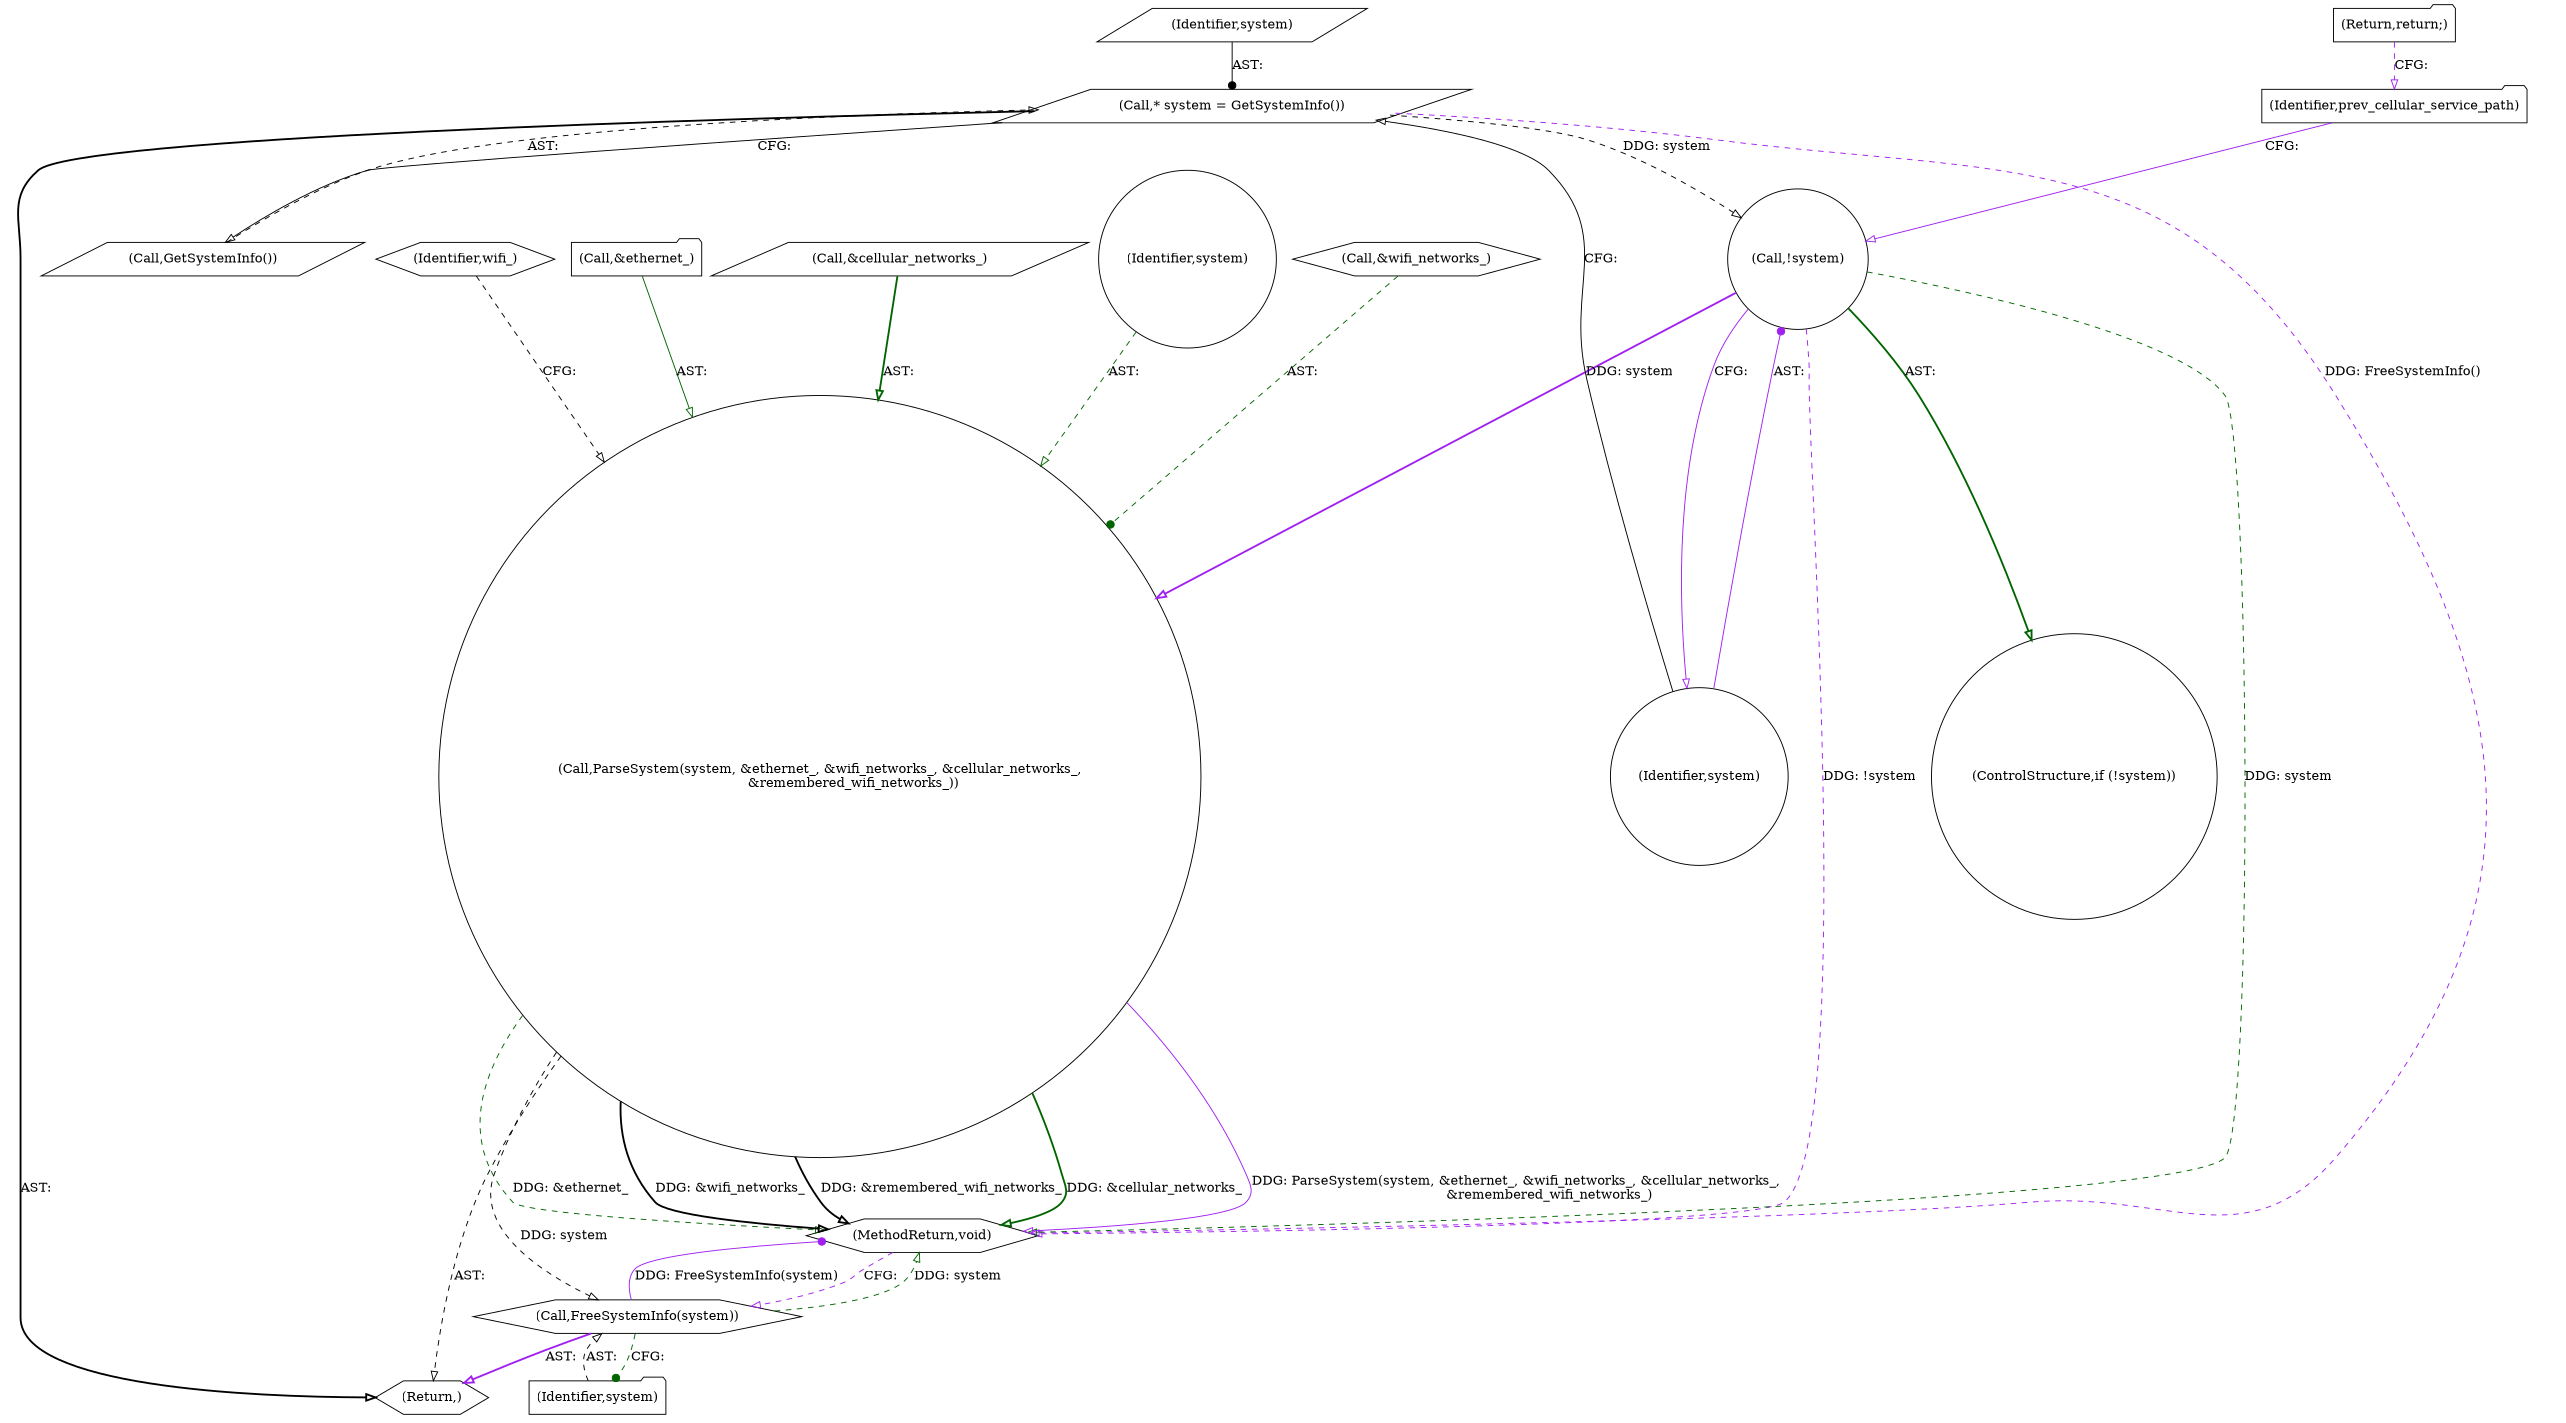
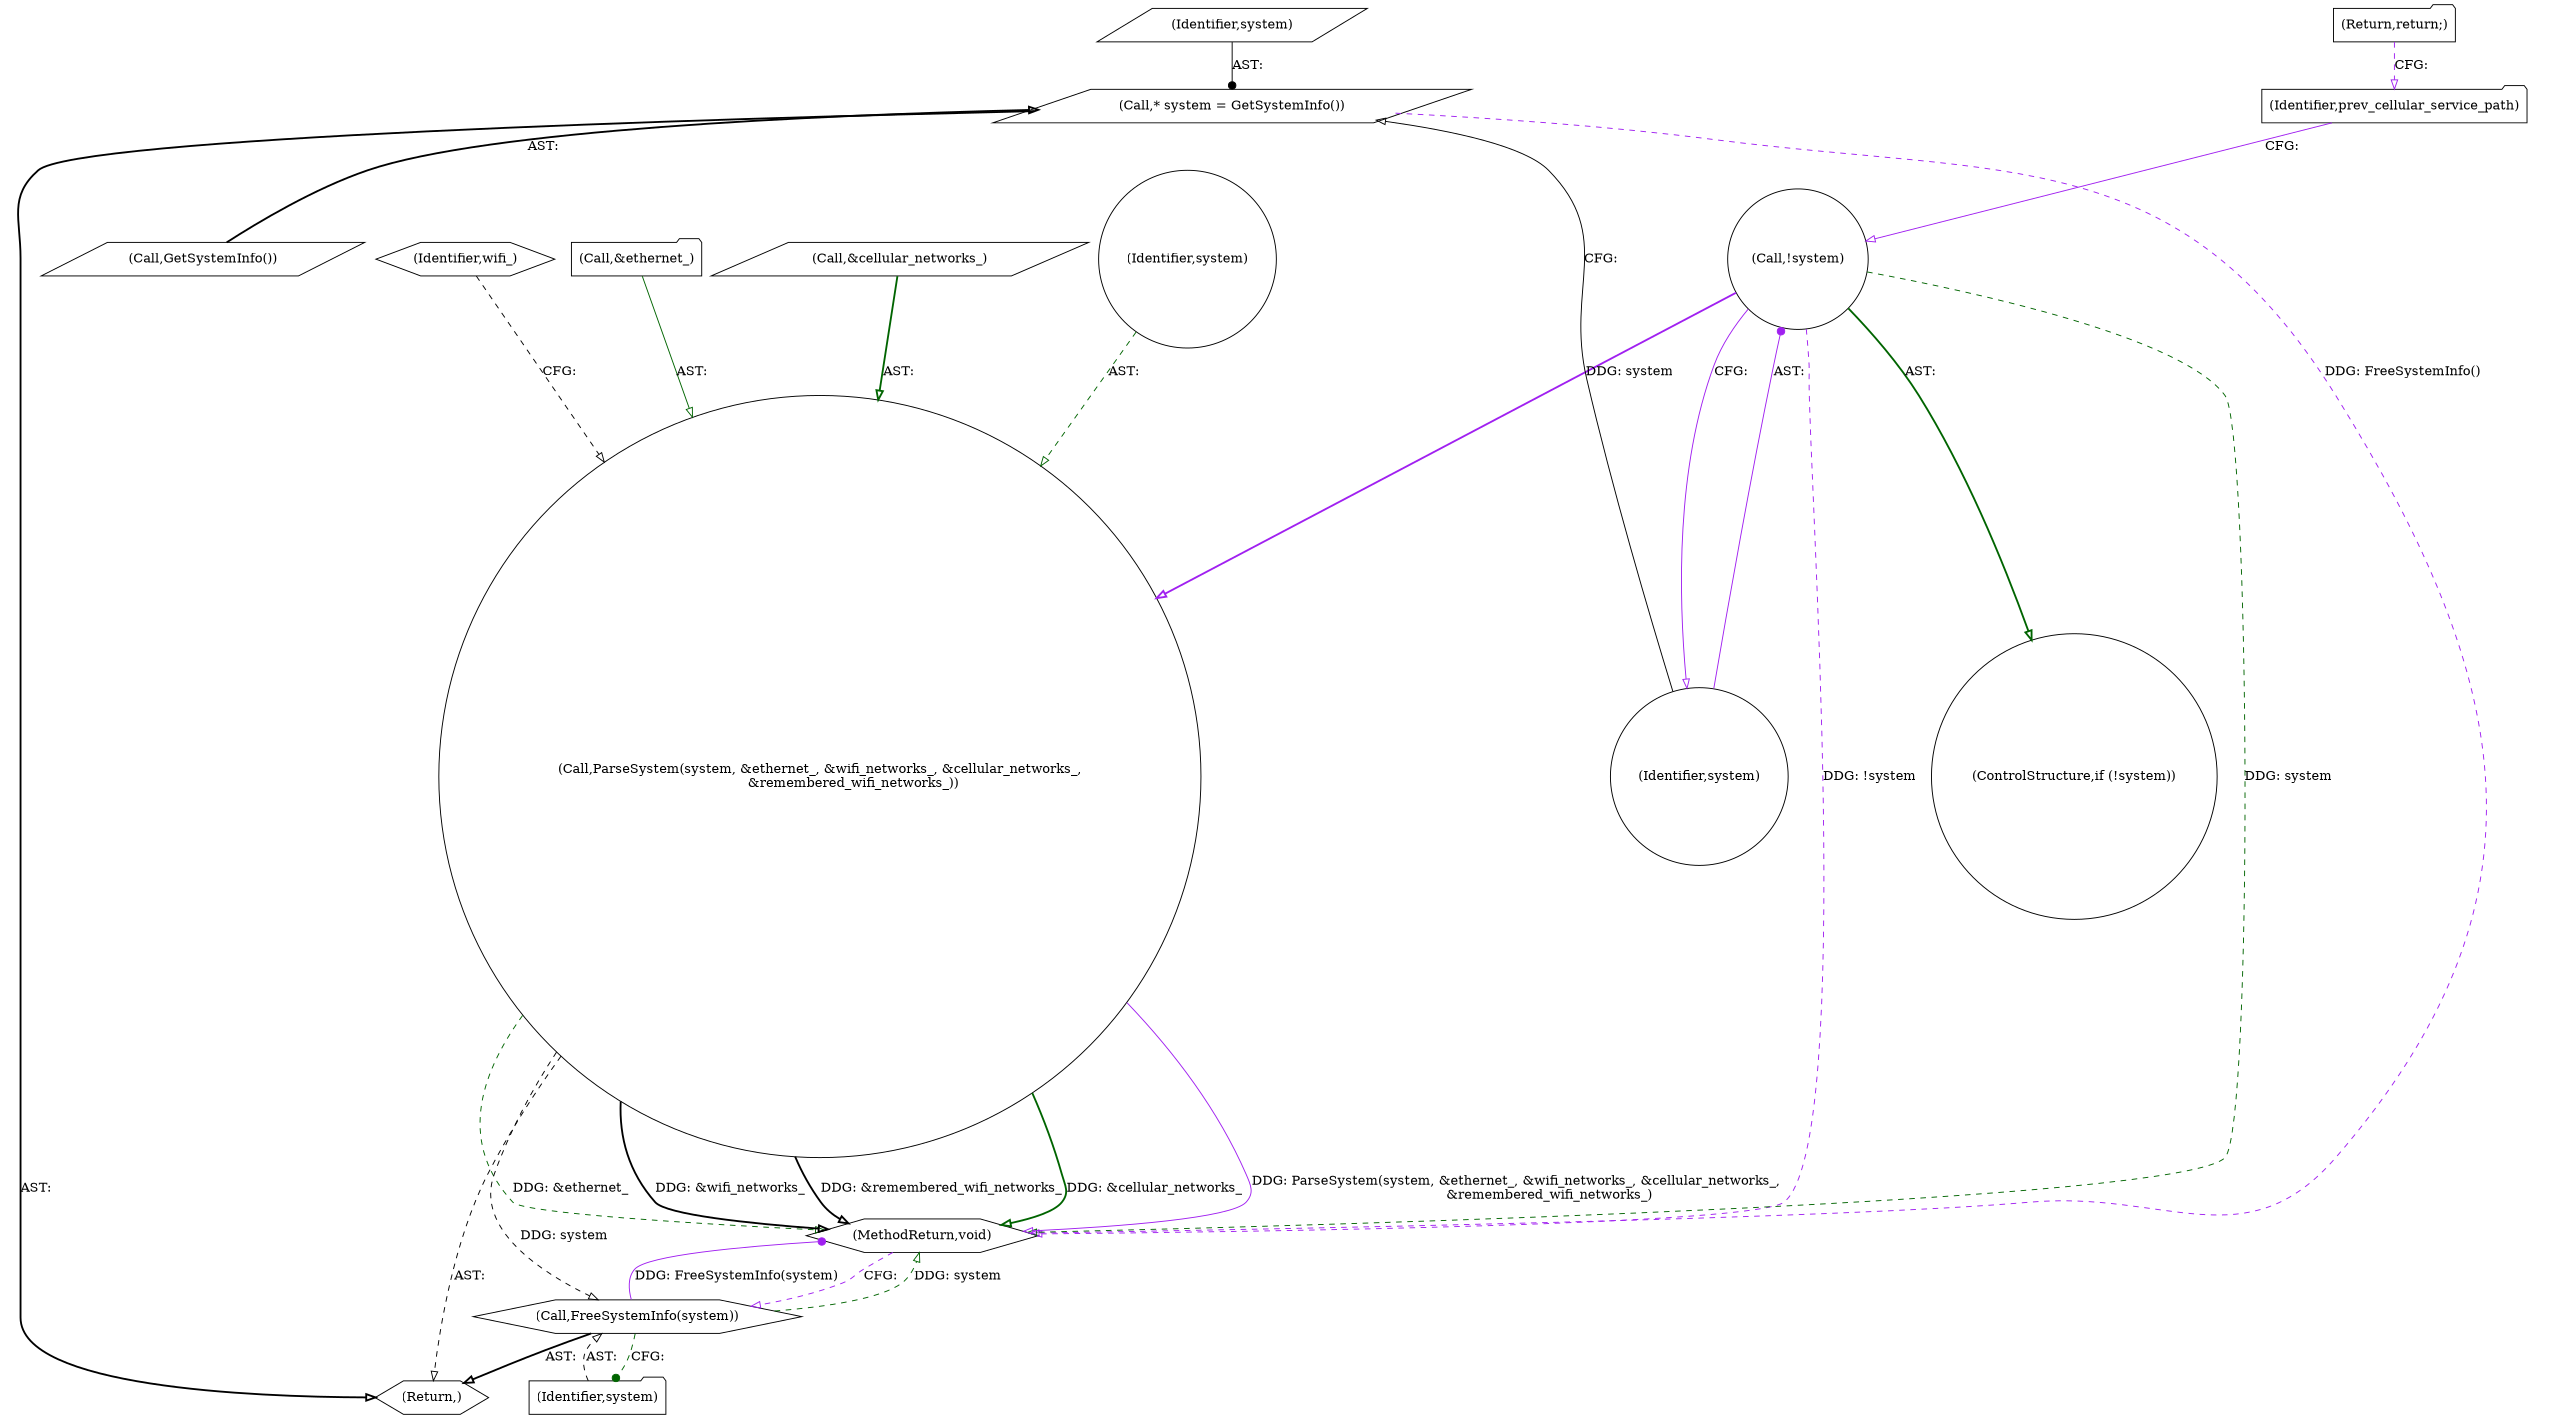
edge "(Call,GetSystemInfo())" -> "(Call,* system = GetSystemInfo())": style dashed -> bold
edge "(Call,* system = GetSystemInfo())" -> "(Call,!system)": removed, label "DDG: system"
edge "(Call,* system = GetSystemInfo())" -> "(Call,GetSystemInfo())": removed, label "CFG:"
node "(Call,&wifi_networks_)": removed
edge "(Call,FreeSystemInfo(system))" -> "(Return,)": color purple -> black
